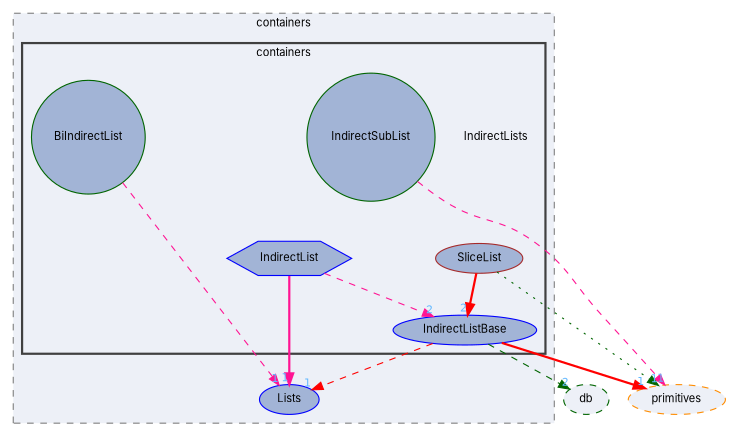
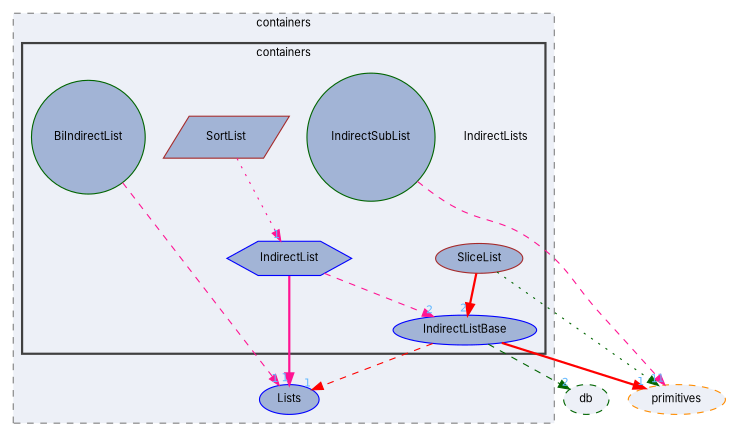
node "SortList": added
